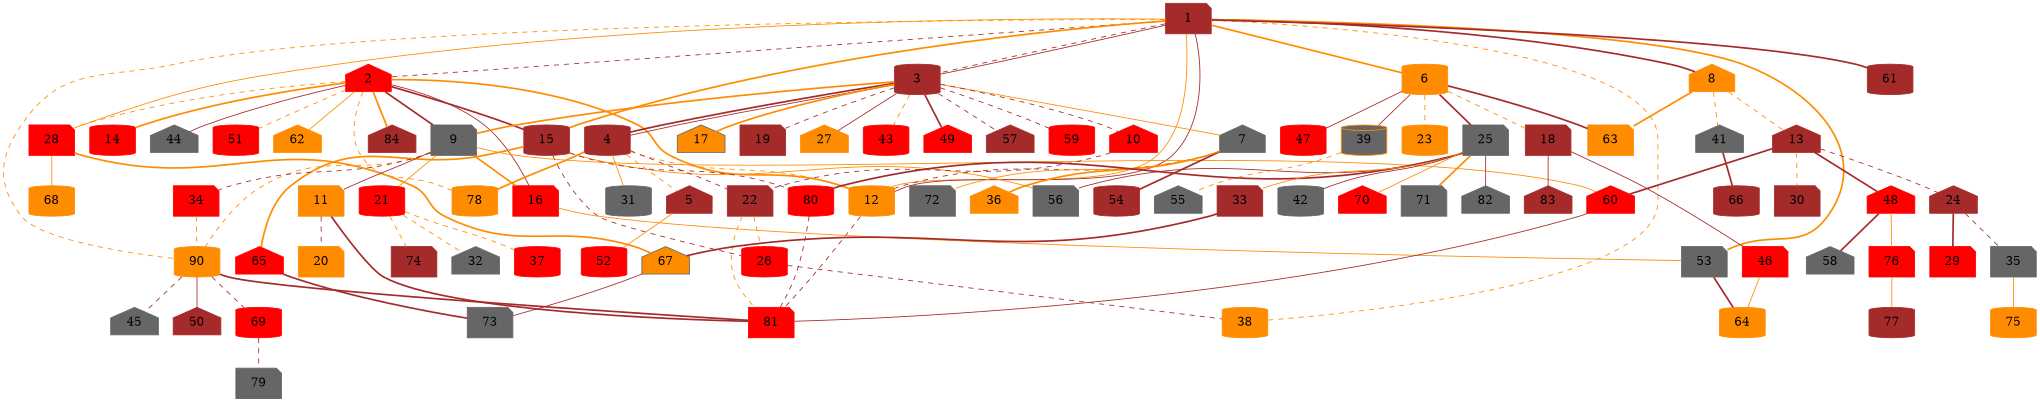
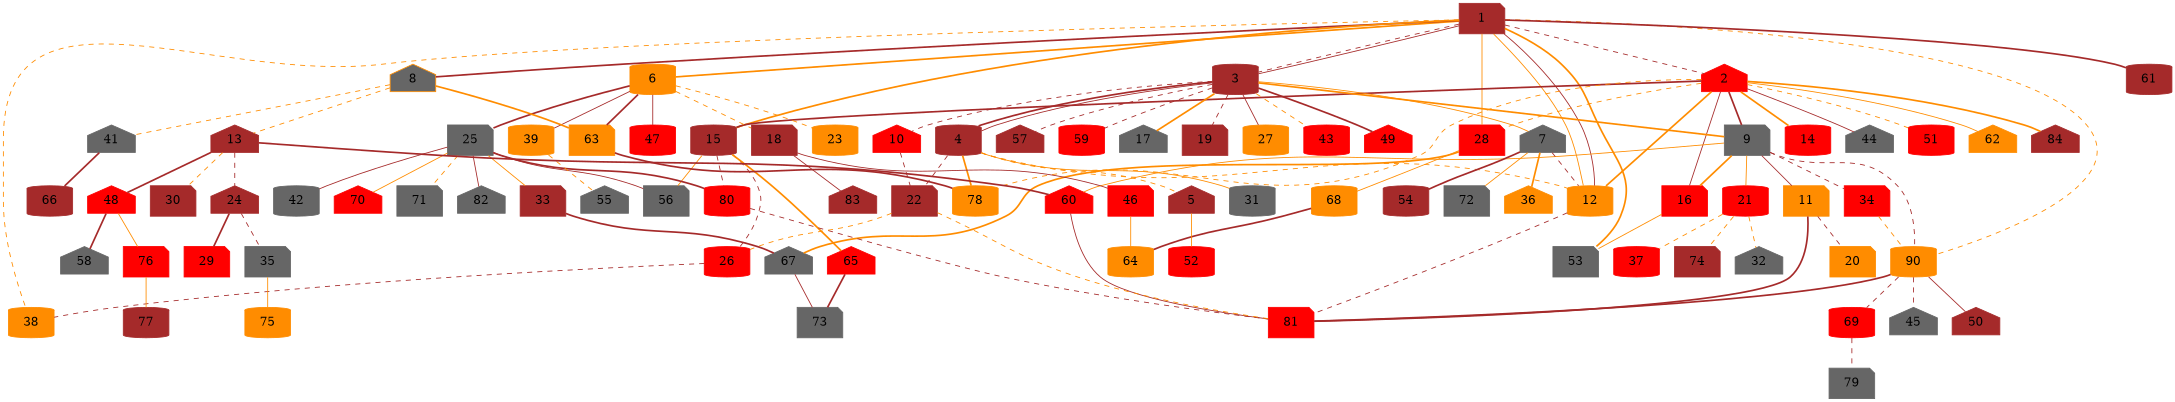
node "8": fillcolor darkorange -> gray40
node "17": fillcolor darkorange -> gray40
node "27": shape house -> cylinder
node "39": fillcolor gray40 -> darkorange
edge "63" -- "78": added
edge "25" -- "71": style bold -> dashed
edge "9" -- "90": color darkorange -> brown
node "67": fillcolor darkorange -> gray40
edge "53" -- "64": now "68" -- "64"
